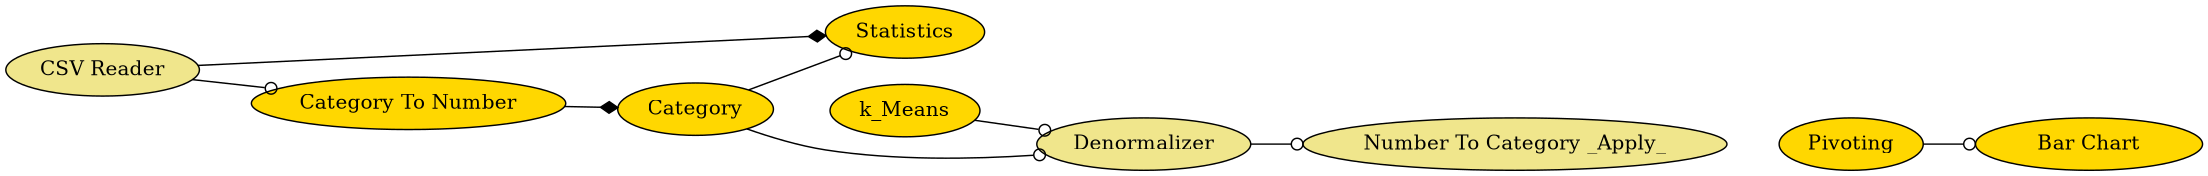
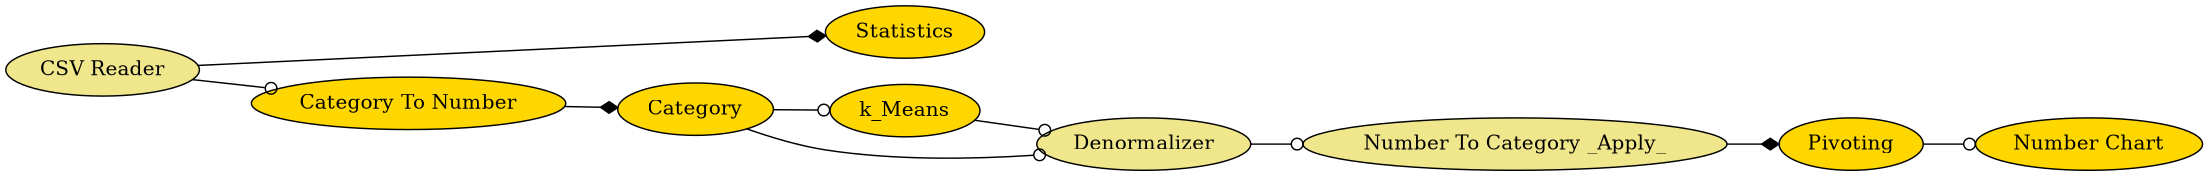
edge "Category" -> "Statistics": now "Category" -> "k_Means"
edge "Number To Category _Apply_" -> "Pivoting": added
node "Bar Chart": label "Bar Chart" -> "Number Chart"
